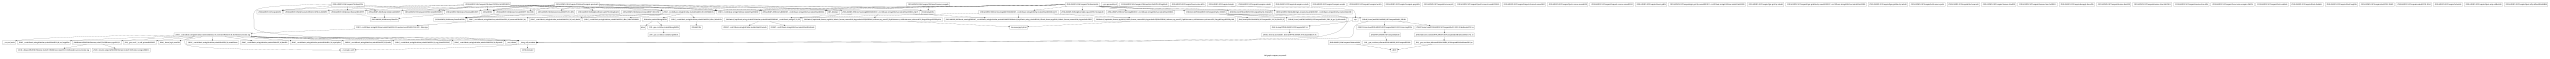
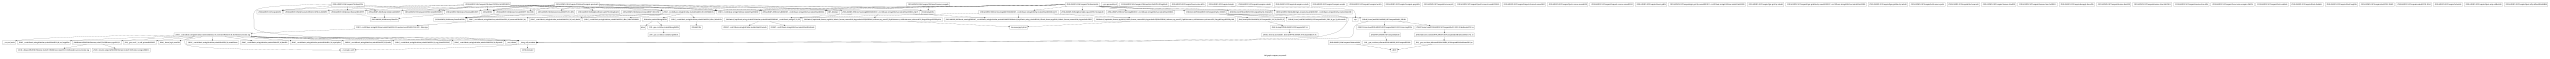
edge "sqrt" -> "_ZSt8_DestroyIPPN9LAMMPS_NS7ComputeEEvT_S4_": now "_ZSt8_DestroyIPPN9LAMMPS_NS7ComputeES2_EvT_S4_RSaIT0_E" -> "_ZSt8_DestroyIPPN9LAMMPS_NS7ComputeEEvT_S4_"
